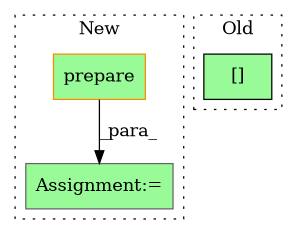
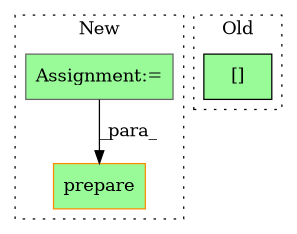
edge "prepare" -> "Assignment:=": reversed
